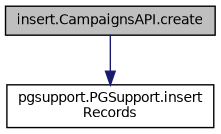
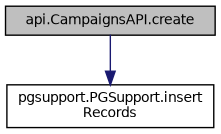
node "insert.CampaignsAPI.create": label "insert.CampaignsAPI.create" -> "api.CampaignsAPI.create"
